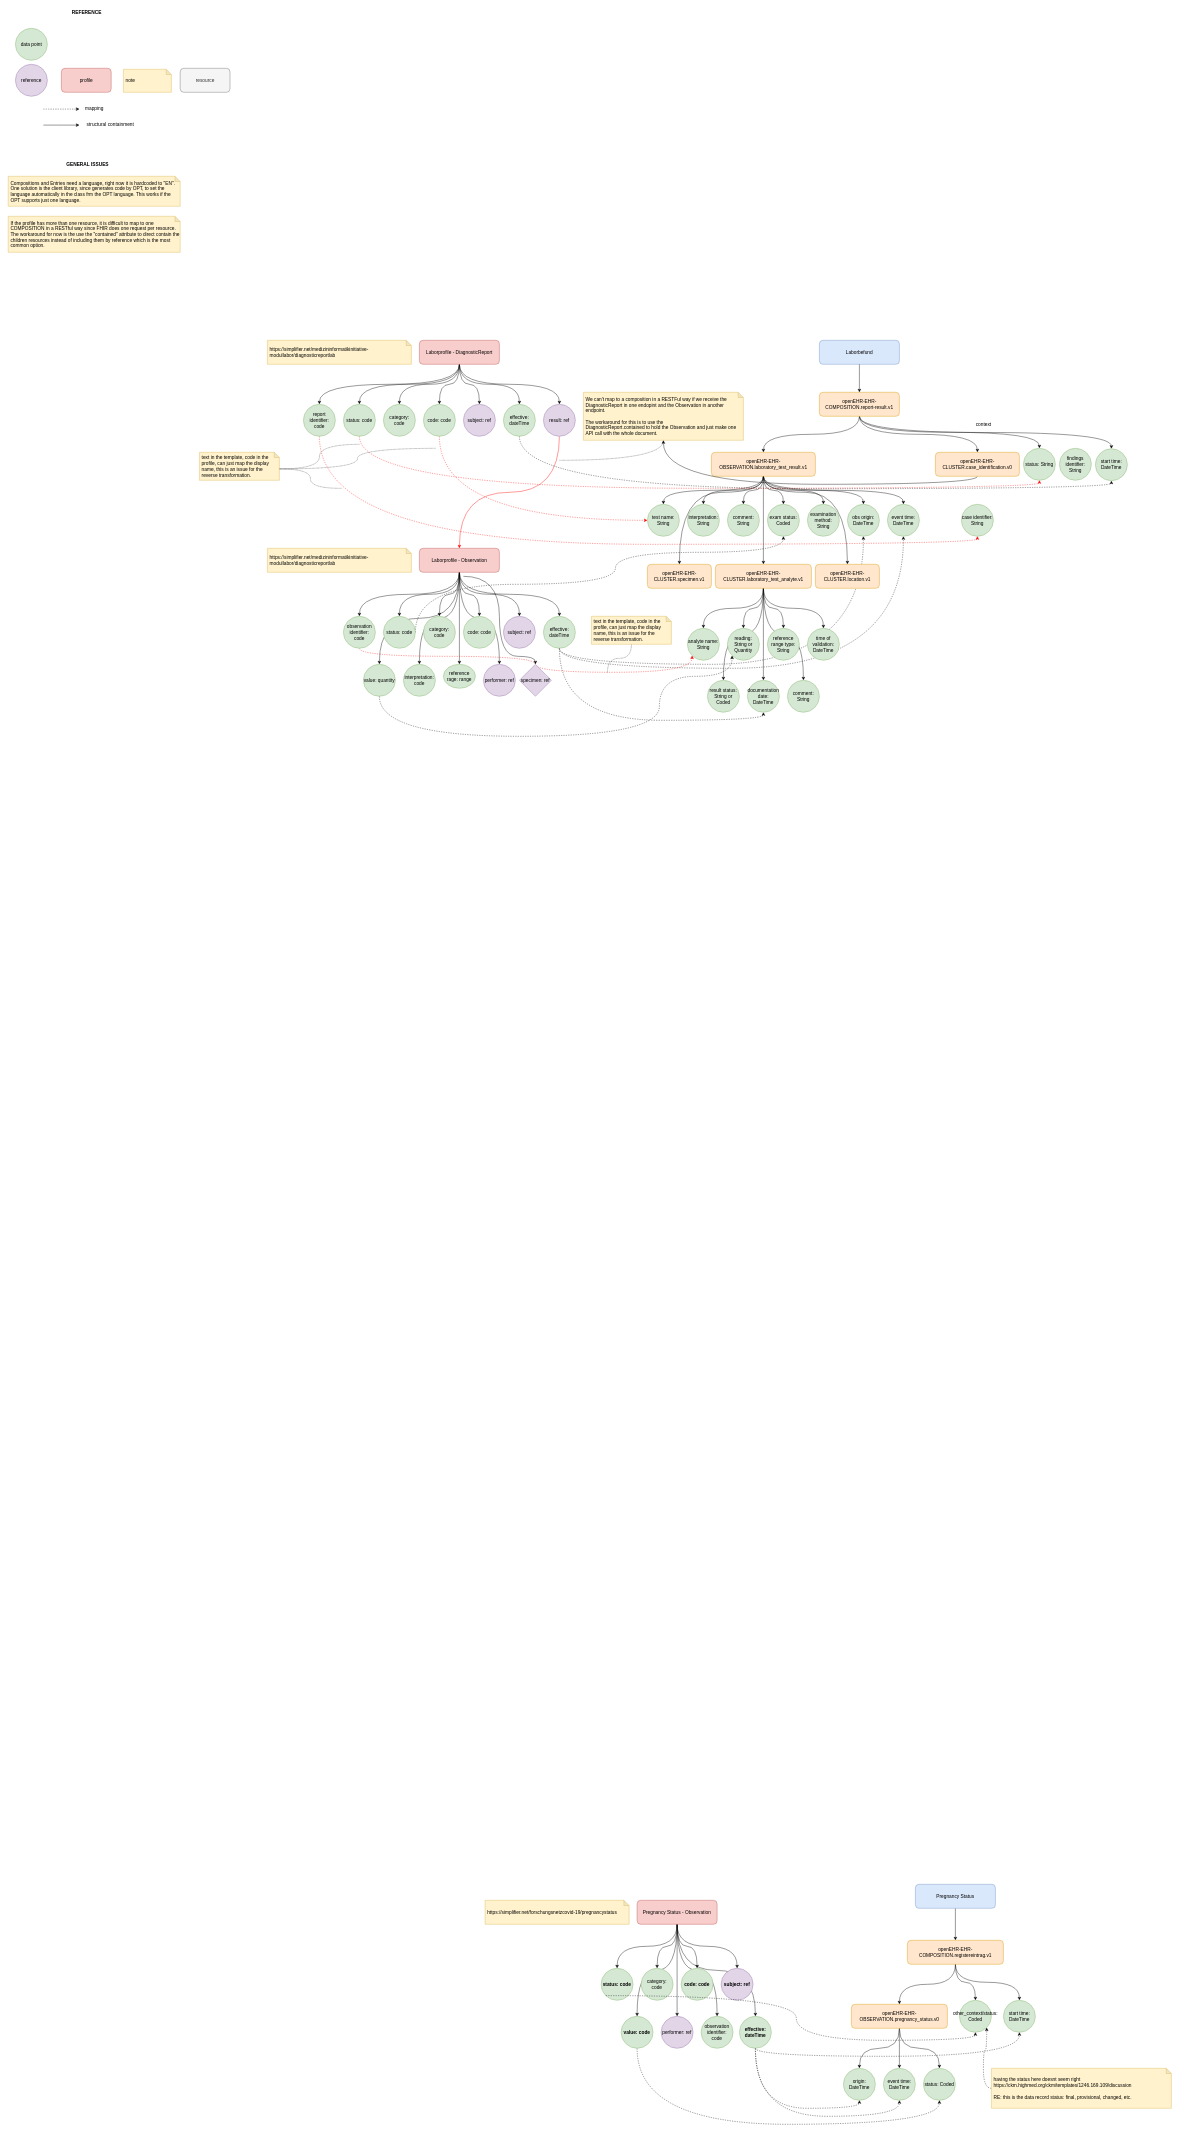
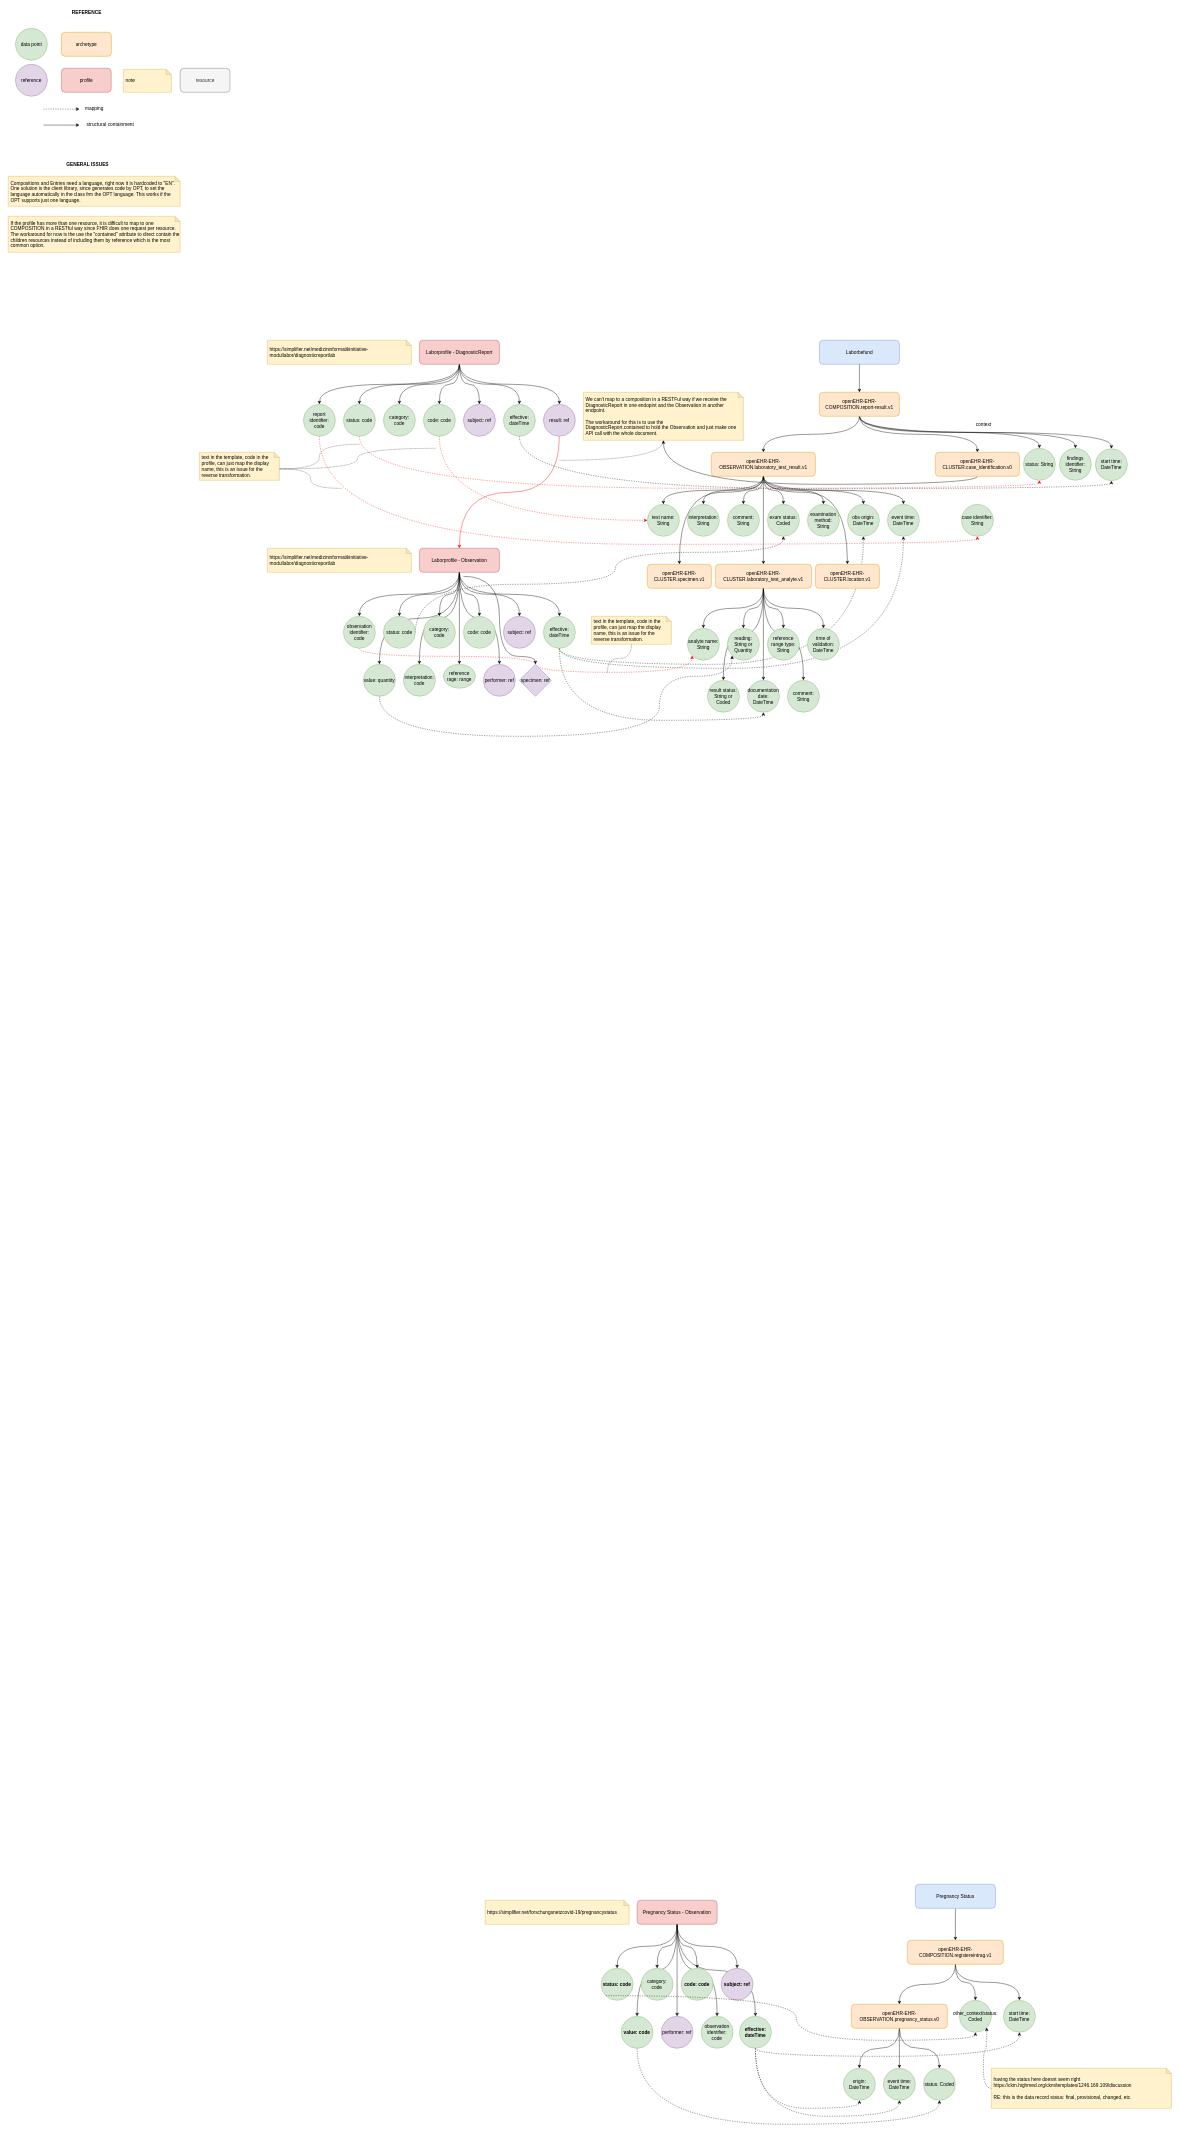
node "archetype": added
edge "openEHR-EHR-COMPOSITION.report-result.v1" -> "findings identifier: String": added
